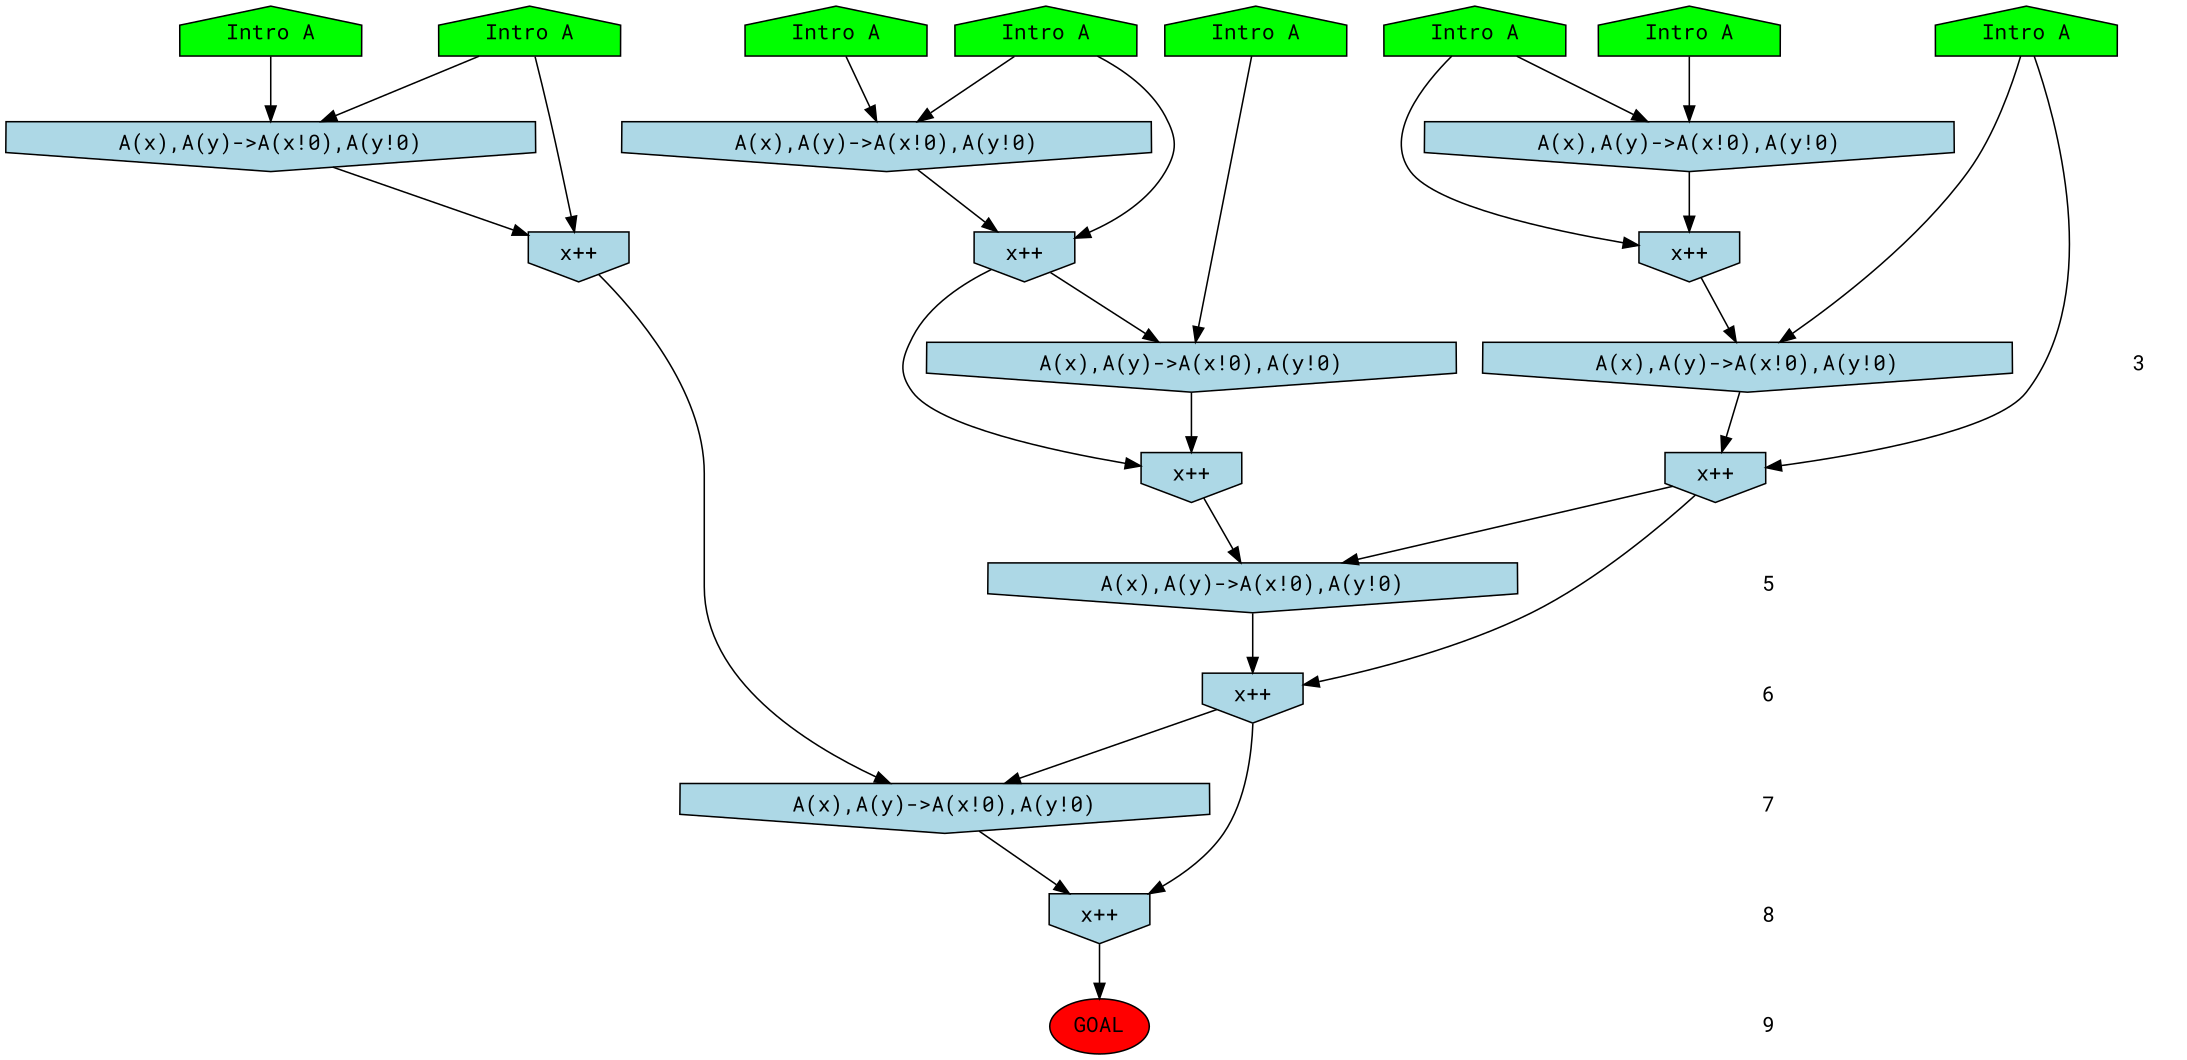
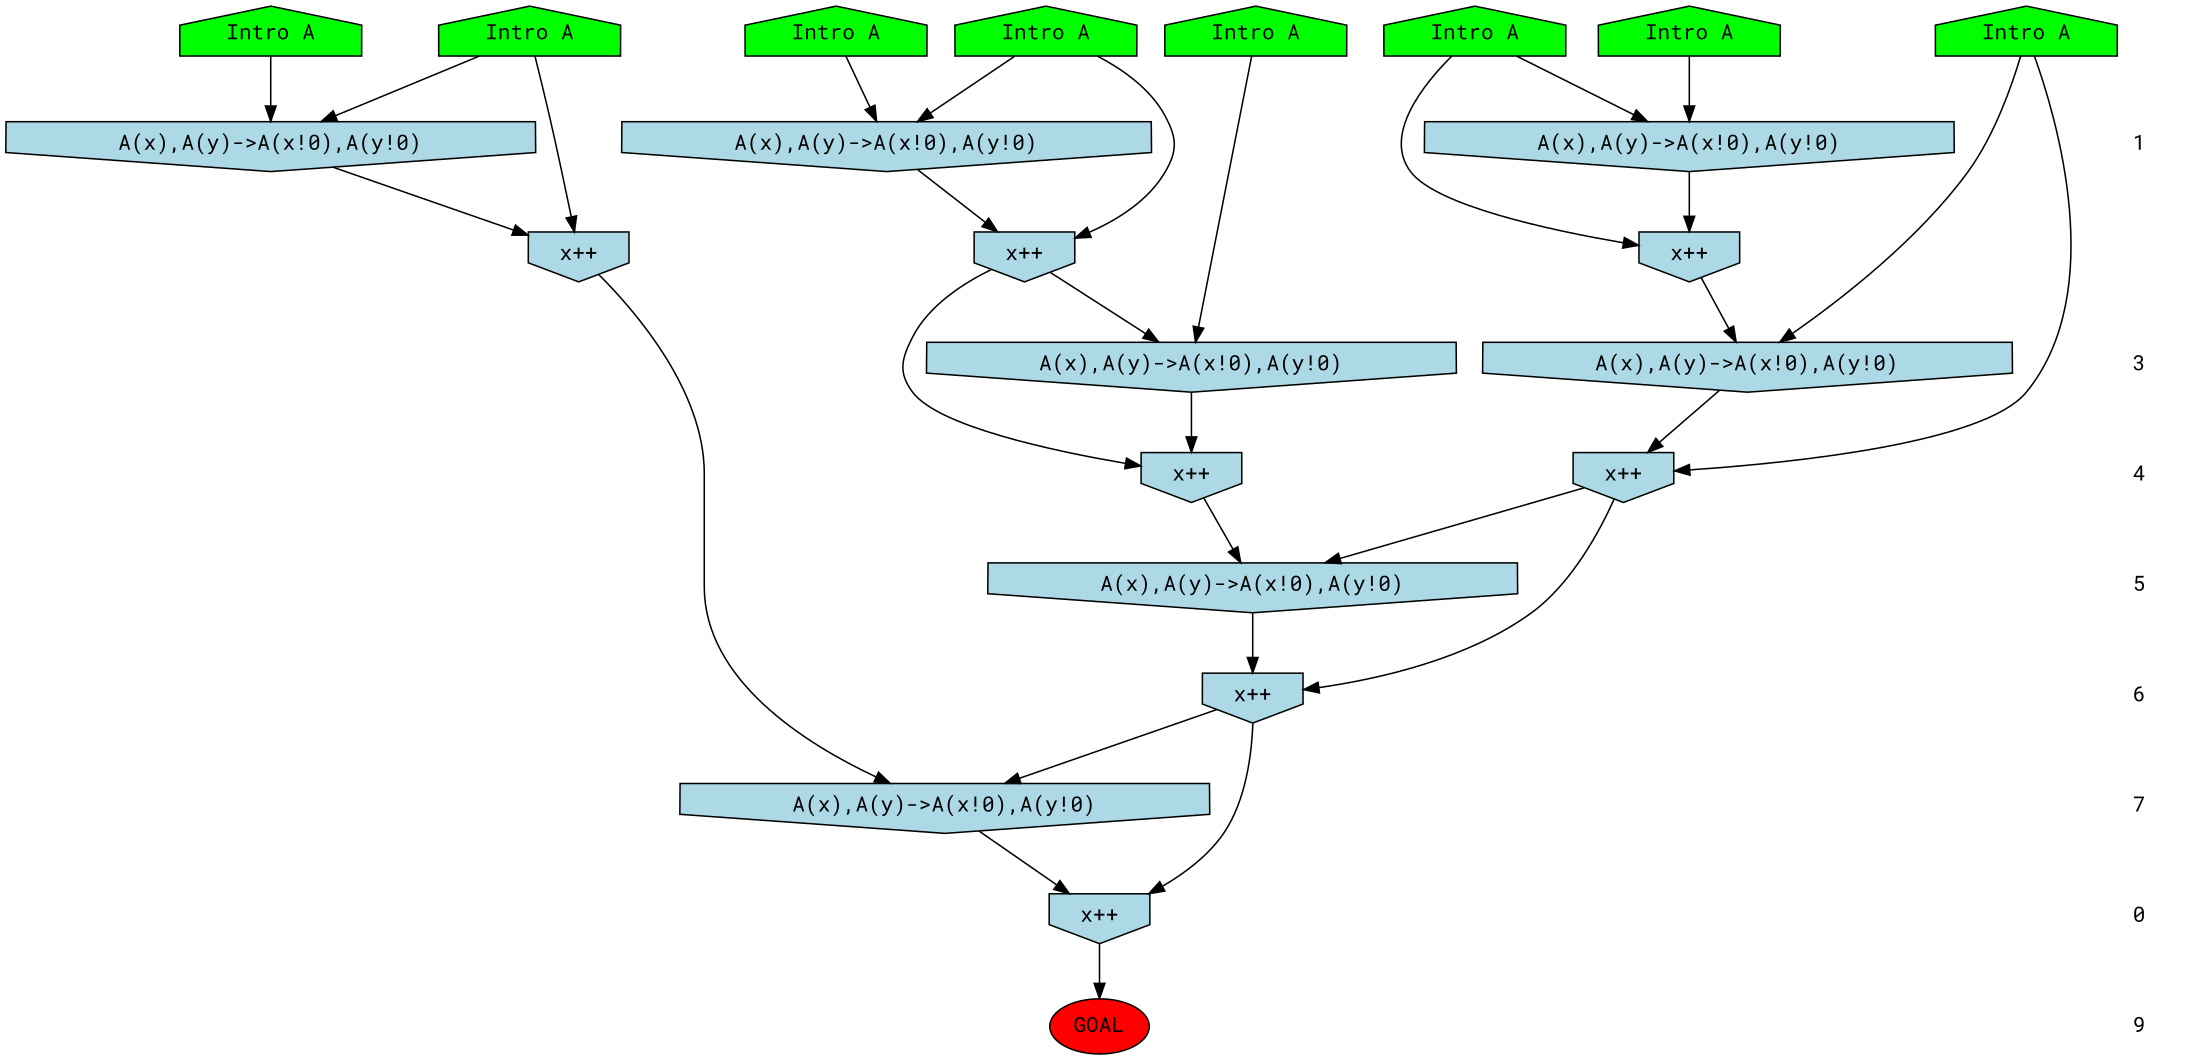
node "1": added
node "4": added
node "8": label "8" -> "0"
